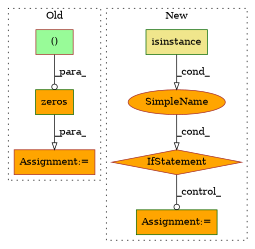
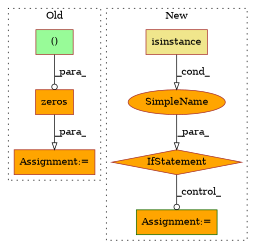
node "isinstance": color darkgreen -> brown
node "zeros": color darkgreen -> brown
edge "SimpleName" -> "IfStatement": label "_cond_" -> "_para_"
